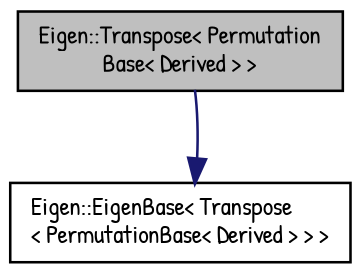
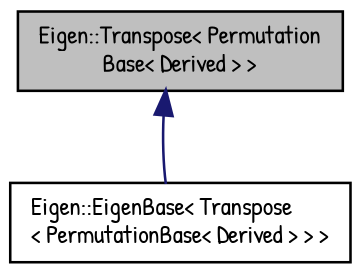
edge "Eigen::Transpose< Permutation Base< Derived > >" -> "Eigen::EigenBase< Transpose < PermutationBase< Derived > > >": reversed
